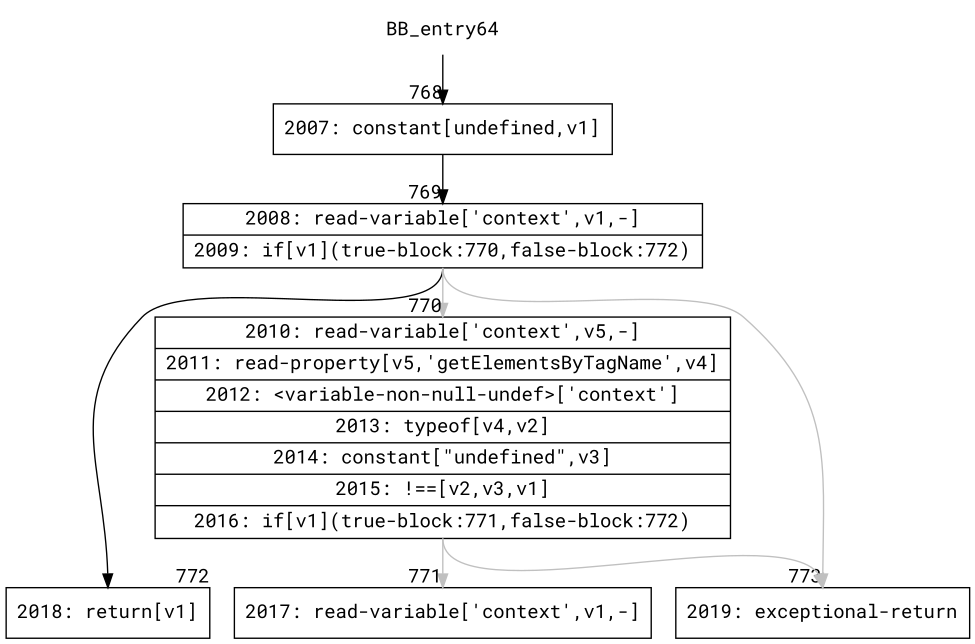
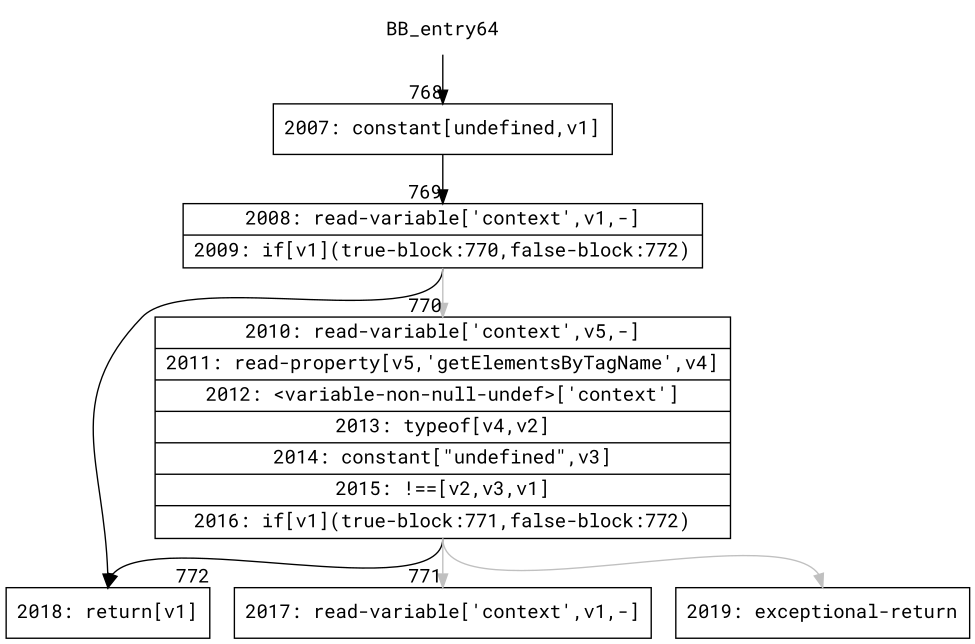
edge "2008: read-variable['context',v1,-]" -> "2019: exceptional-return": removed
edge "2010: read-variable['context',v5,-]" -> "2018: return[v1]": added
